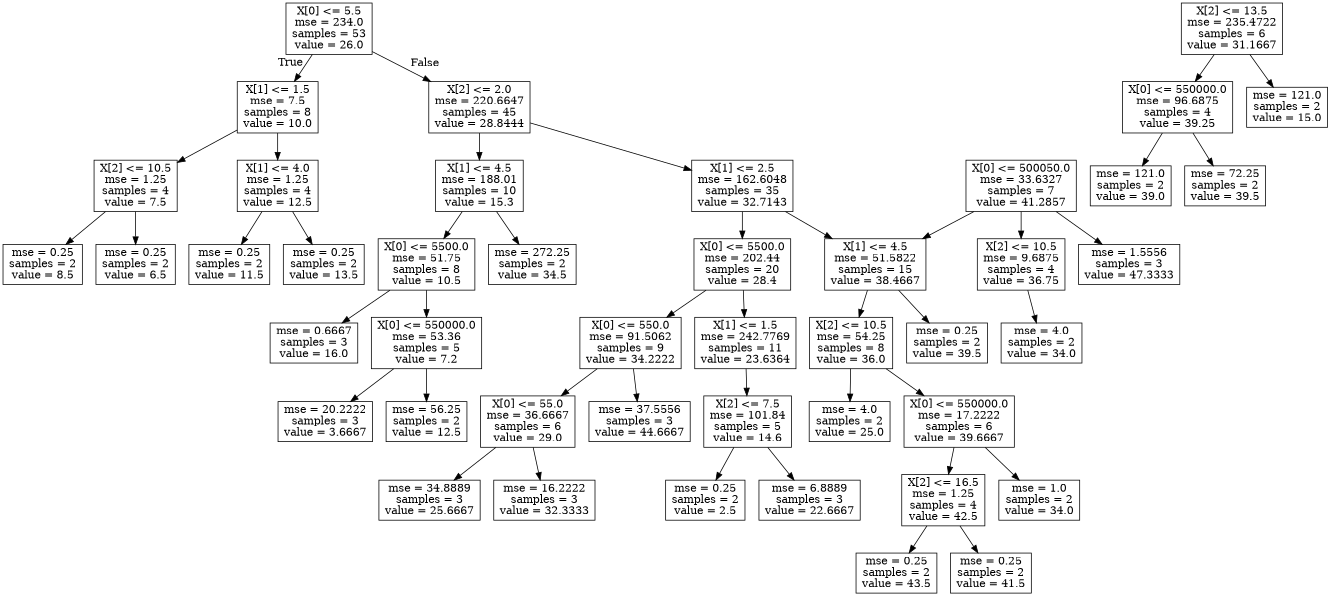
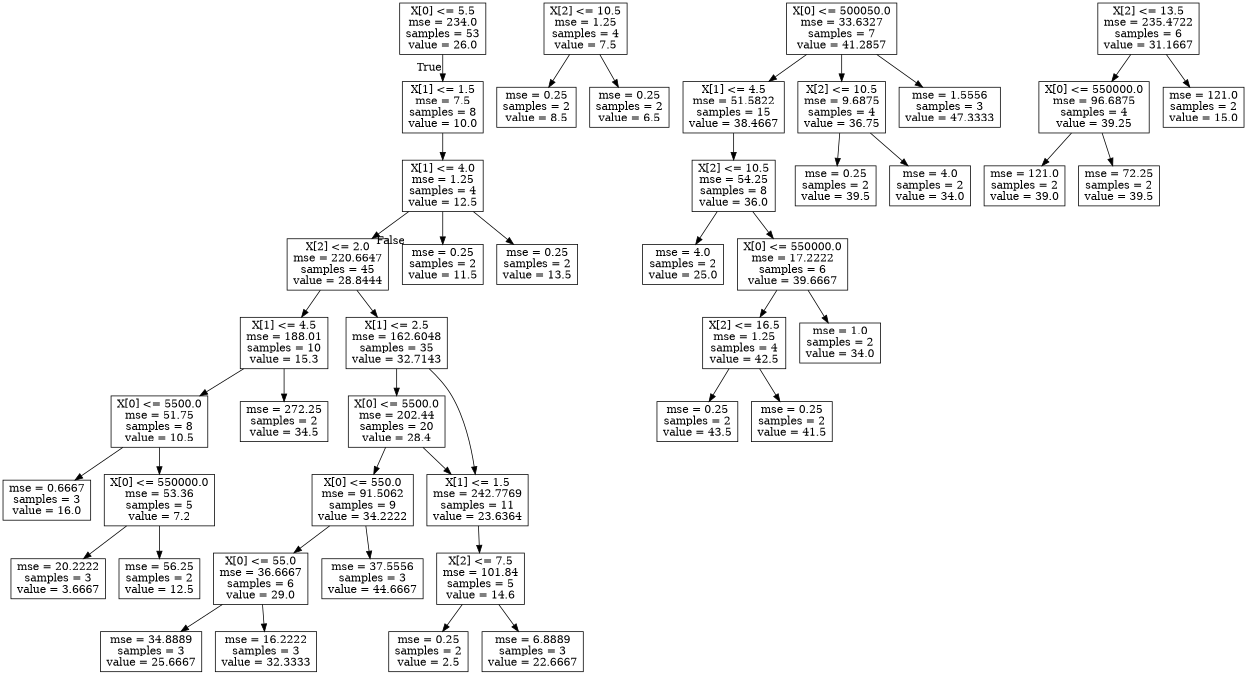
edge "X[0] <= 5.5 mse = 234.0 samples = 53 value = 26.0" -> "X[2] <= 2.0 mse = 220.6647 samples = 45 value = 28.8444": now "X[1] <= 4.0 mse = 1.25 samples = 4 value = 12.5" -> "X[2] <= 2.0 mse = 220.6647 samples = 45 value = 28.8444"
edge "X[1] <= 1.5 mse = 7.5 samples = 8 value = 10.0" -> "X[2] <= 10.5 mse = 1.25 samples = 4 value = 7.5": removed
edge "X[1] <= 2.5 mse = 162.6048 samples = 35 value = 32.7143" -> "X[1] <= 4.5 mse = 51.5822 samples = 15 value = 38.4667": now "X[1] <= 2.5 mse = 162.6048 samples = 35 value = 32.7143" -> "X[1] <= 1.5 mse = 242.7769 samples = 11 value = 23.6364"
edge "X[1] <= 4.5 mse = 51.5822 samples = 15 value = 38.4667" -> "mse = 0.25 samples = 2 value = 39.5": now "X[2] <= 10.5 mse = 9.6875 samples = 4 value = 36.75" -> "mse = 0.25 samples = 2 value = 39.5"
